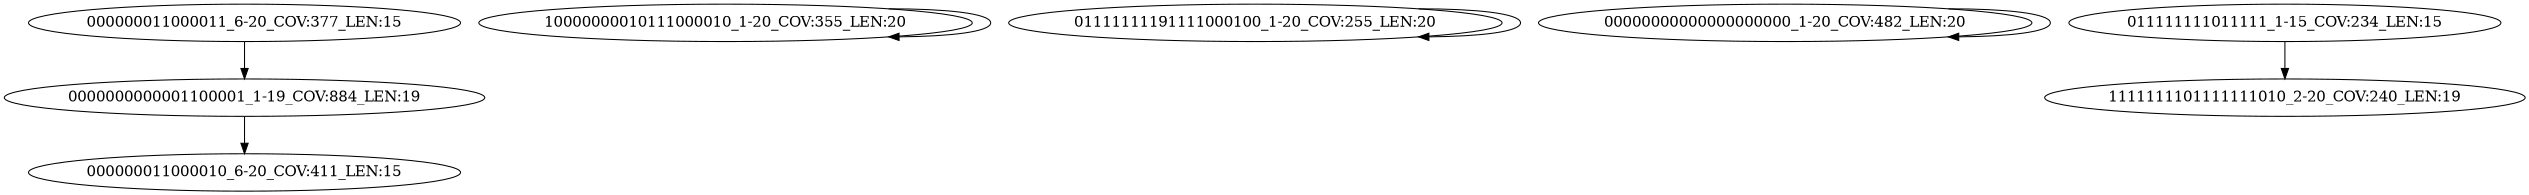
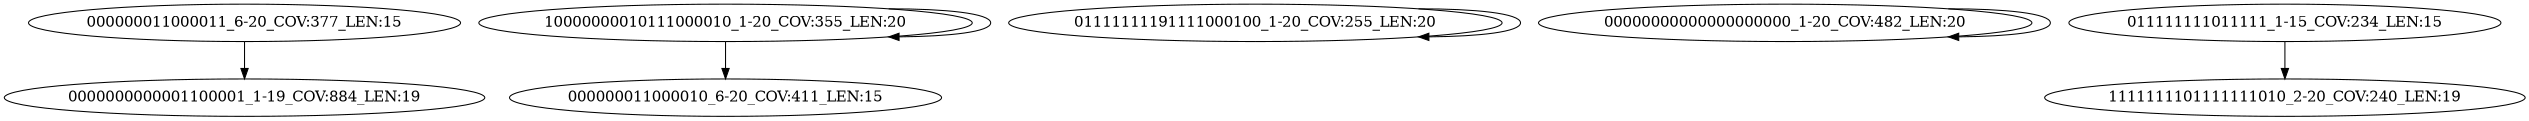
edge "0000000000001100001_1-19_COV:884_LEN:19" -> "000000011000010_6-20_COV:411_LEN:15": now "10000000010111000010_1-20_COV:355_LEN:20" -> "000000011000010_6-20_COV:411_LEN:15"
